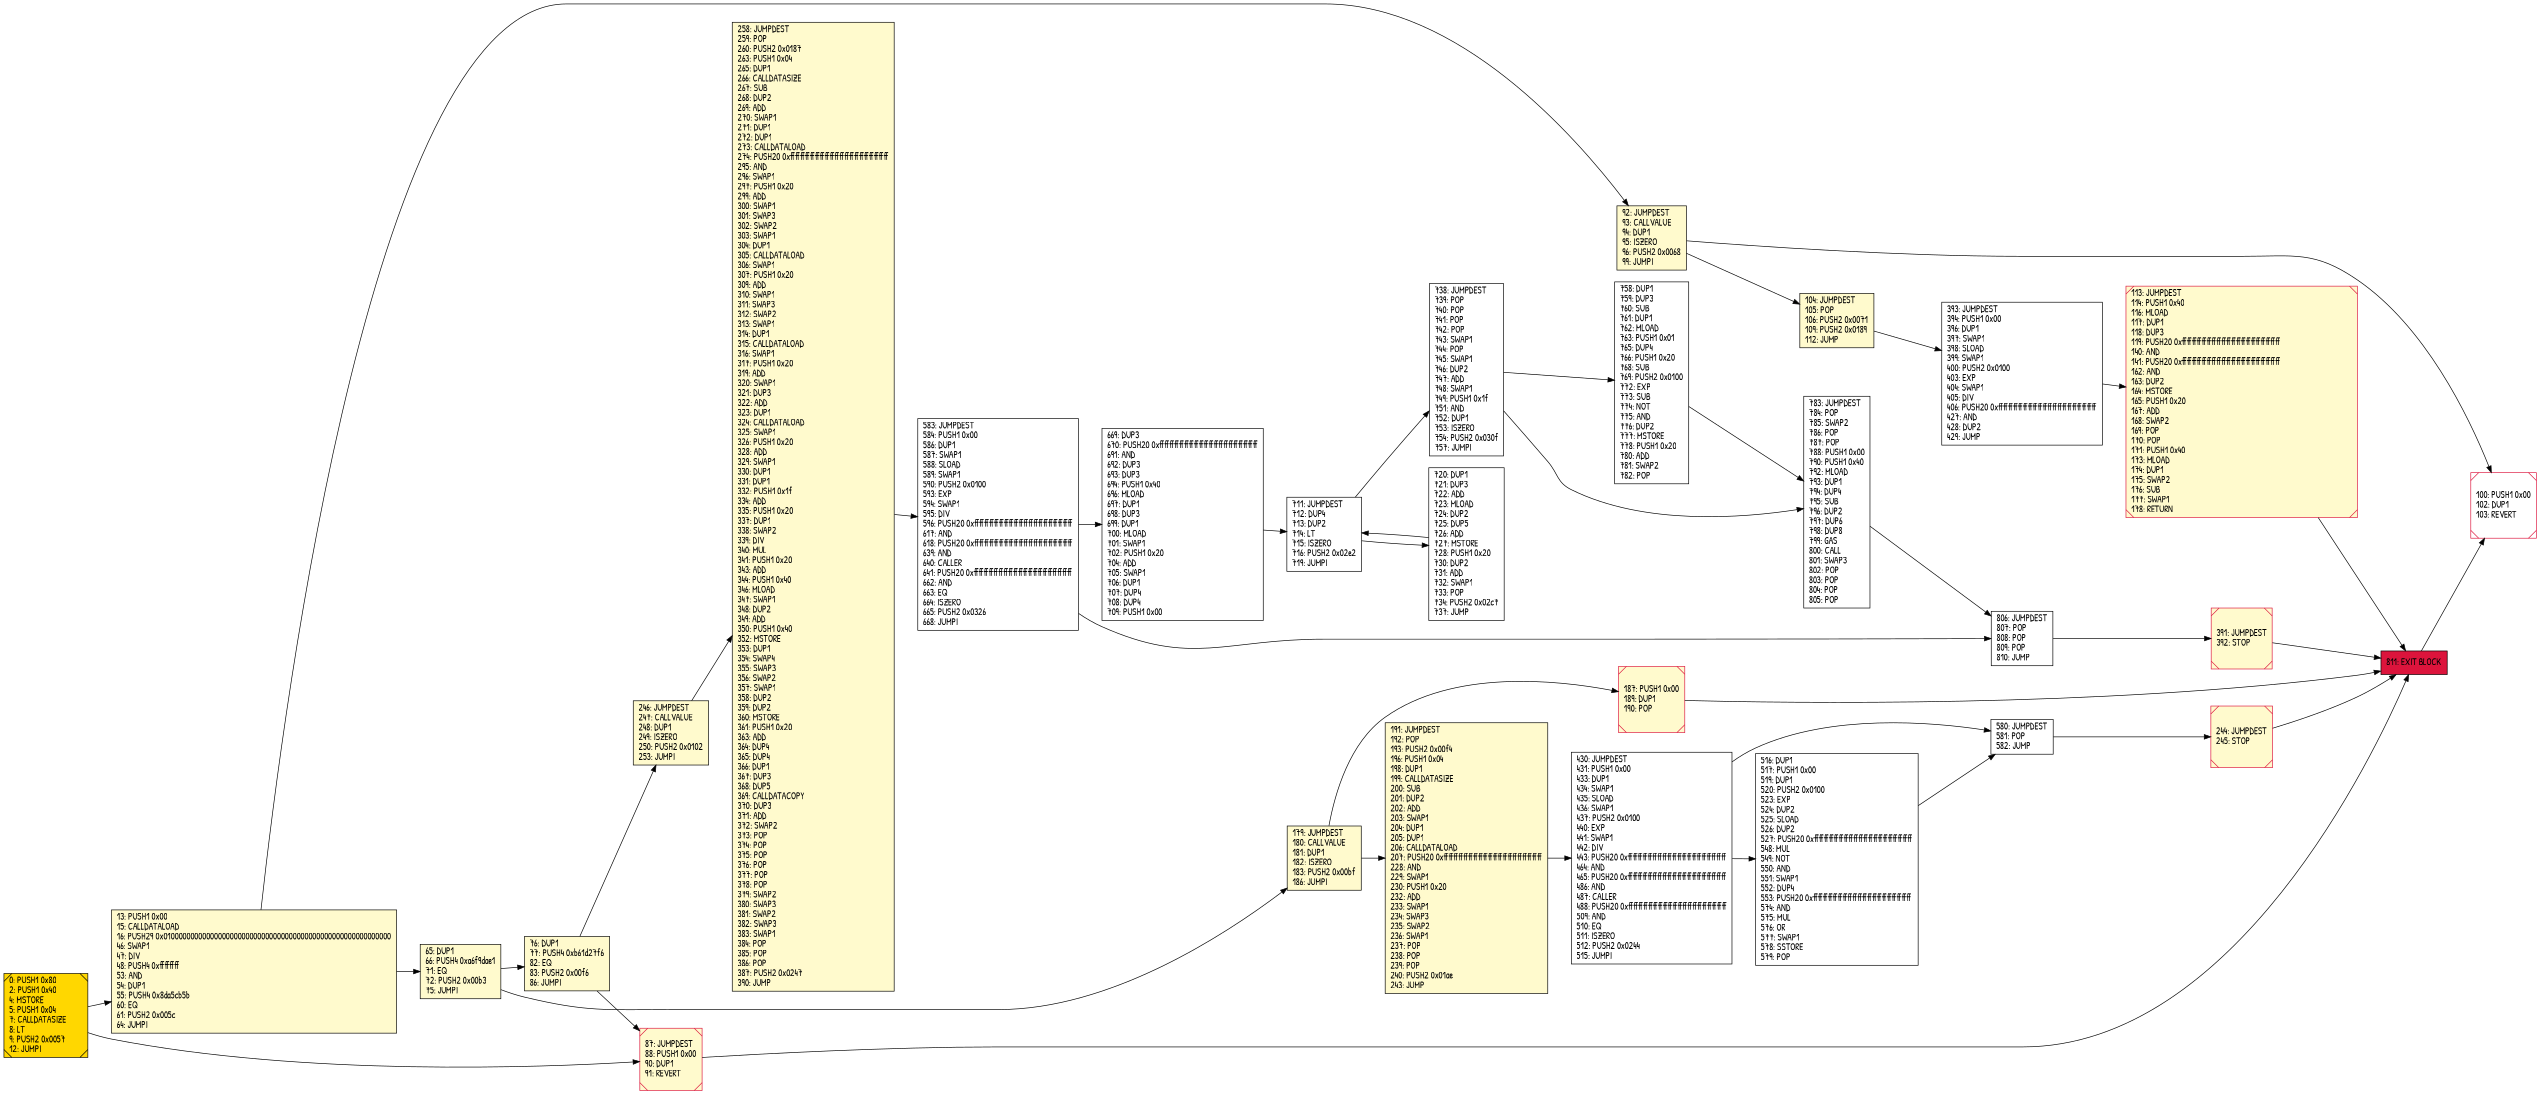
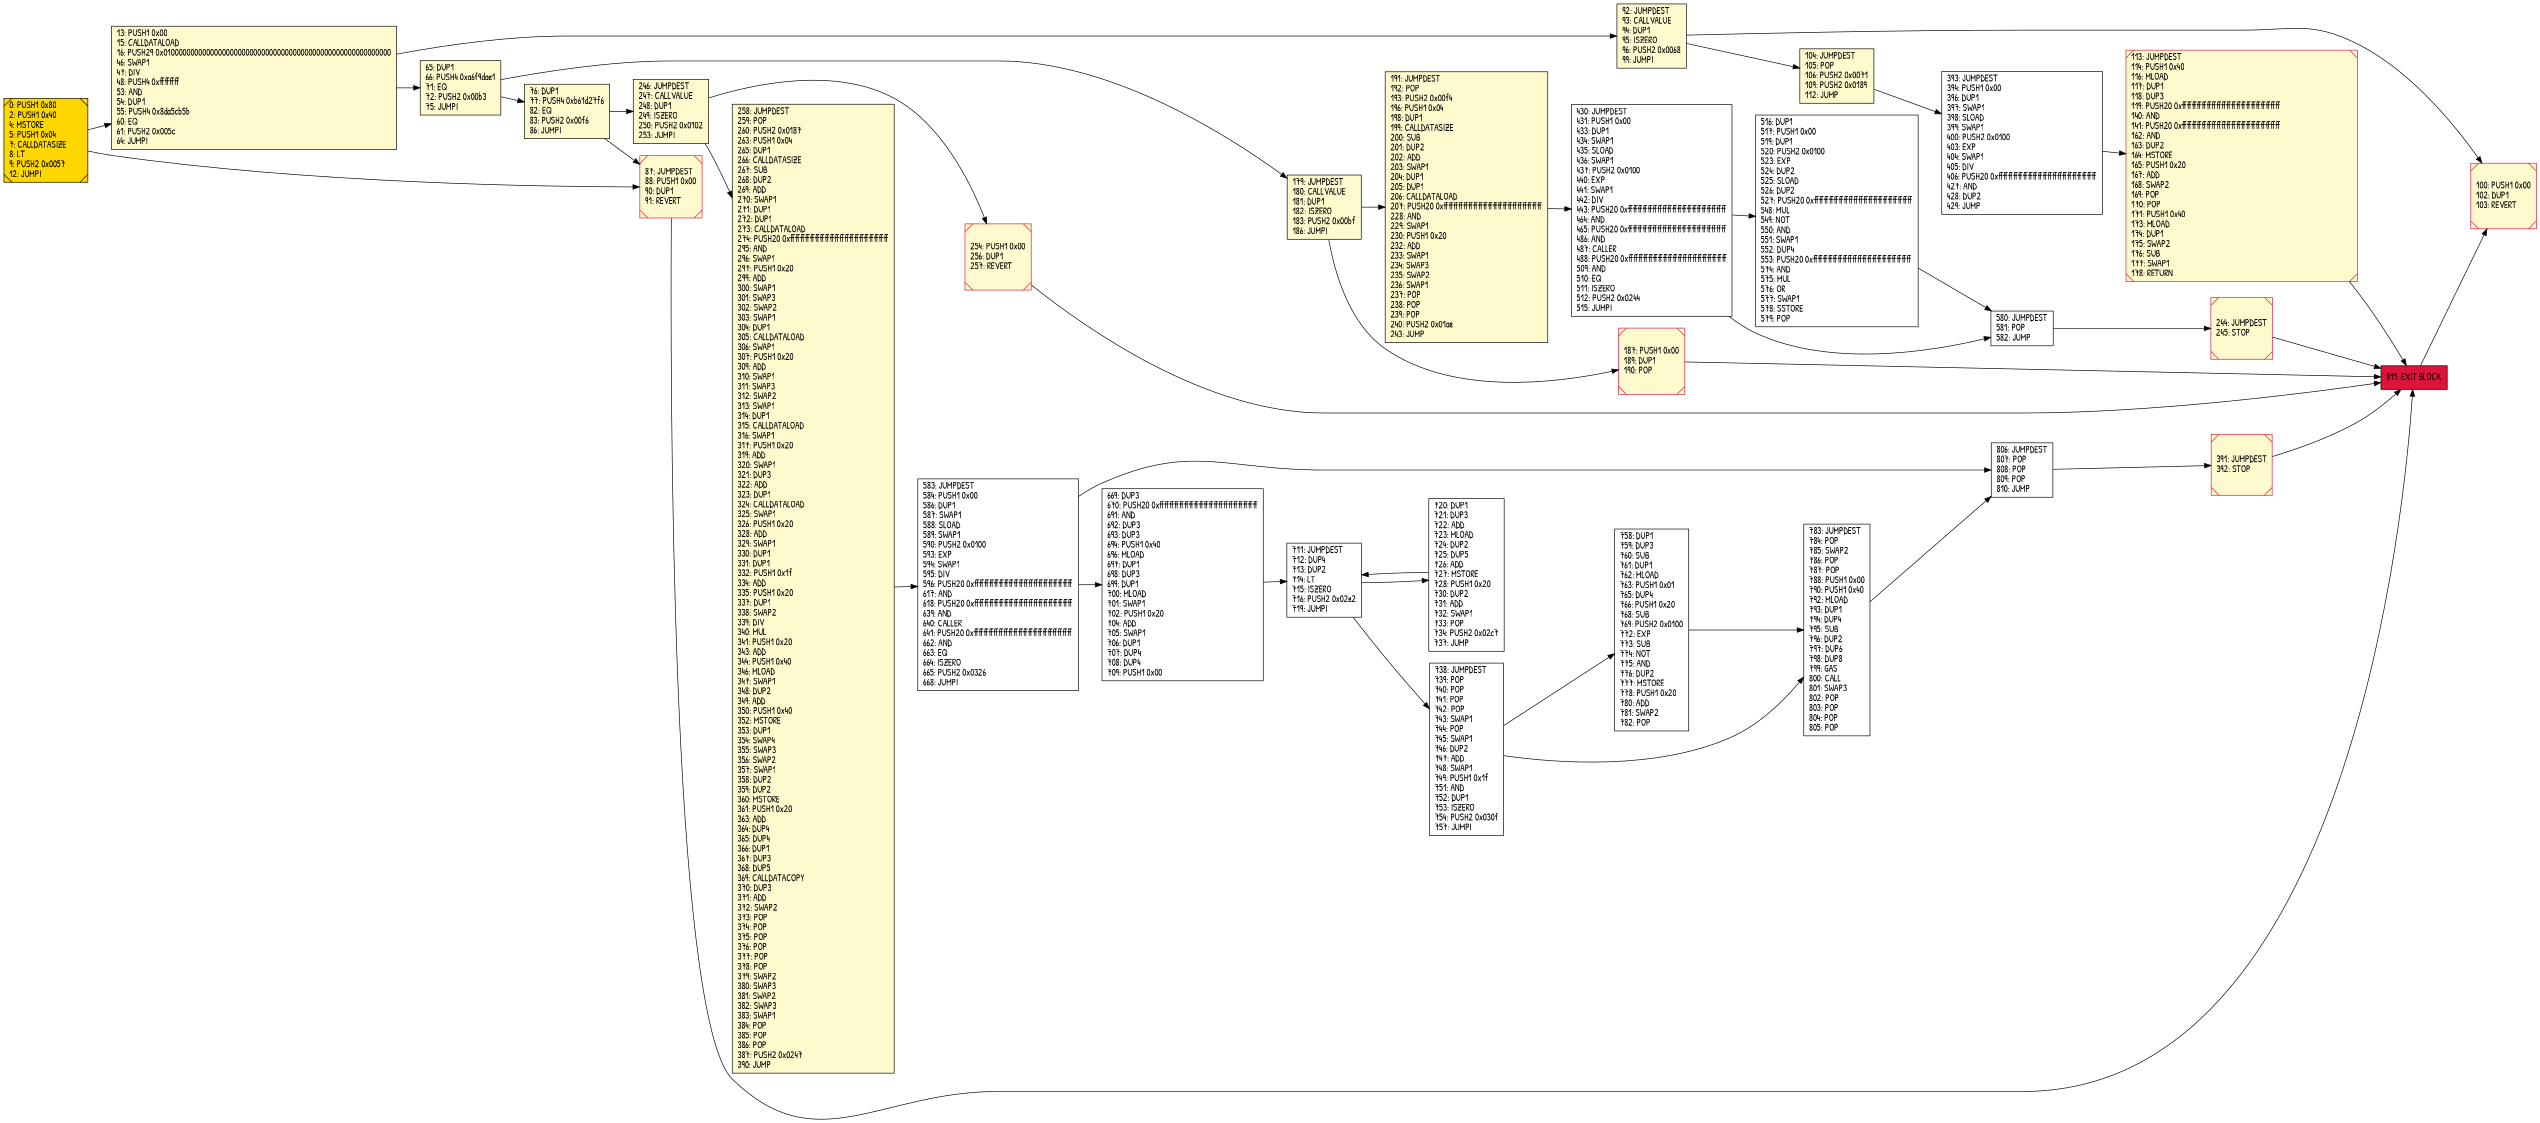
node "254: PUSH1 0x00 256: DUP1 257: REVERT": added
node "100: PUSH1 0x00 102: DUP1 103: REVERT": fillcolor white -> lemonchiffon
